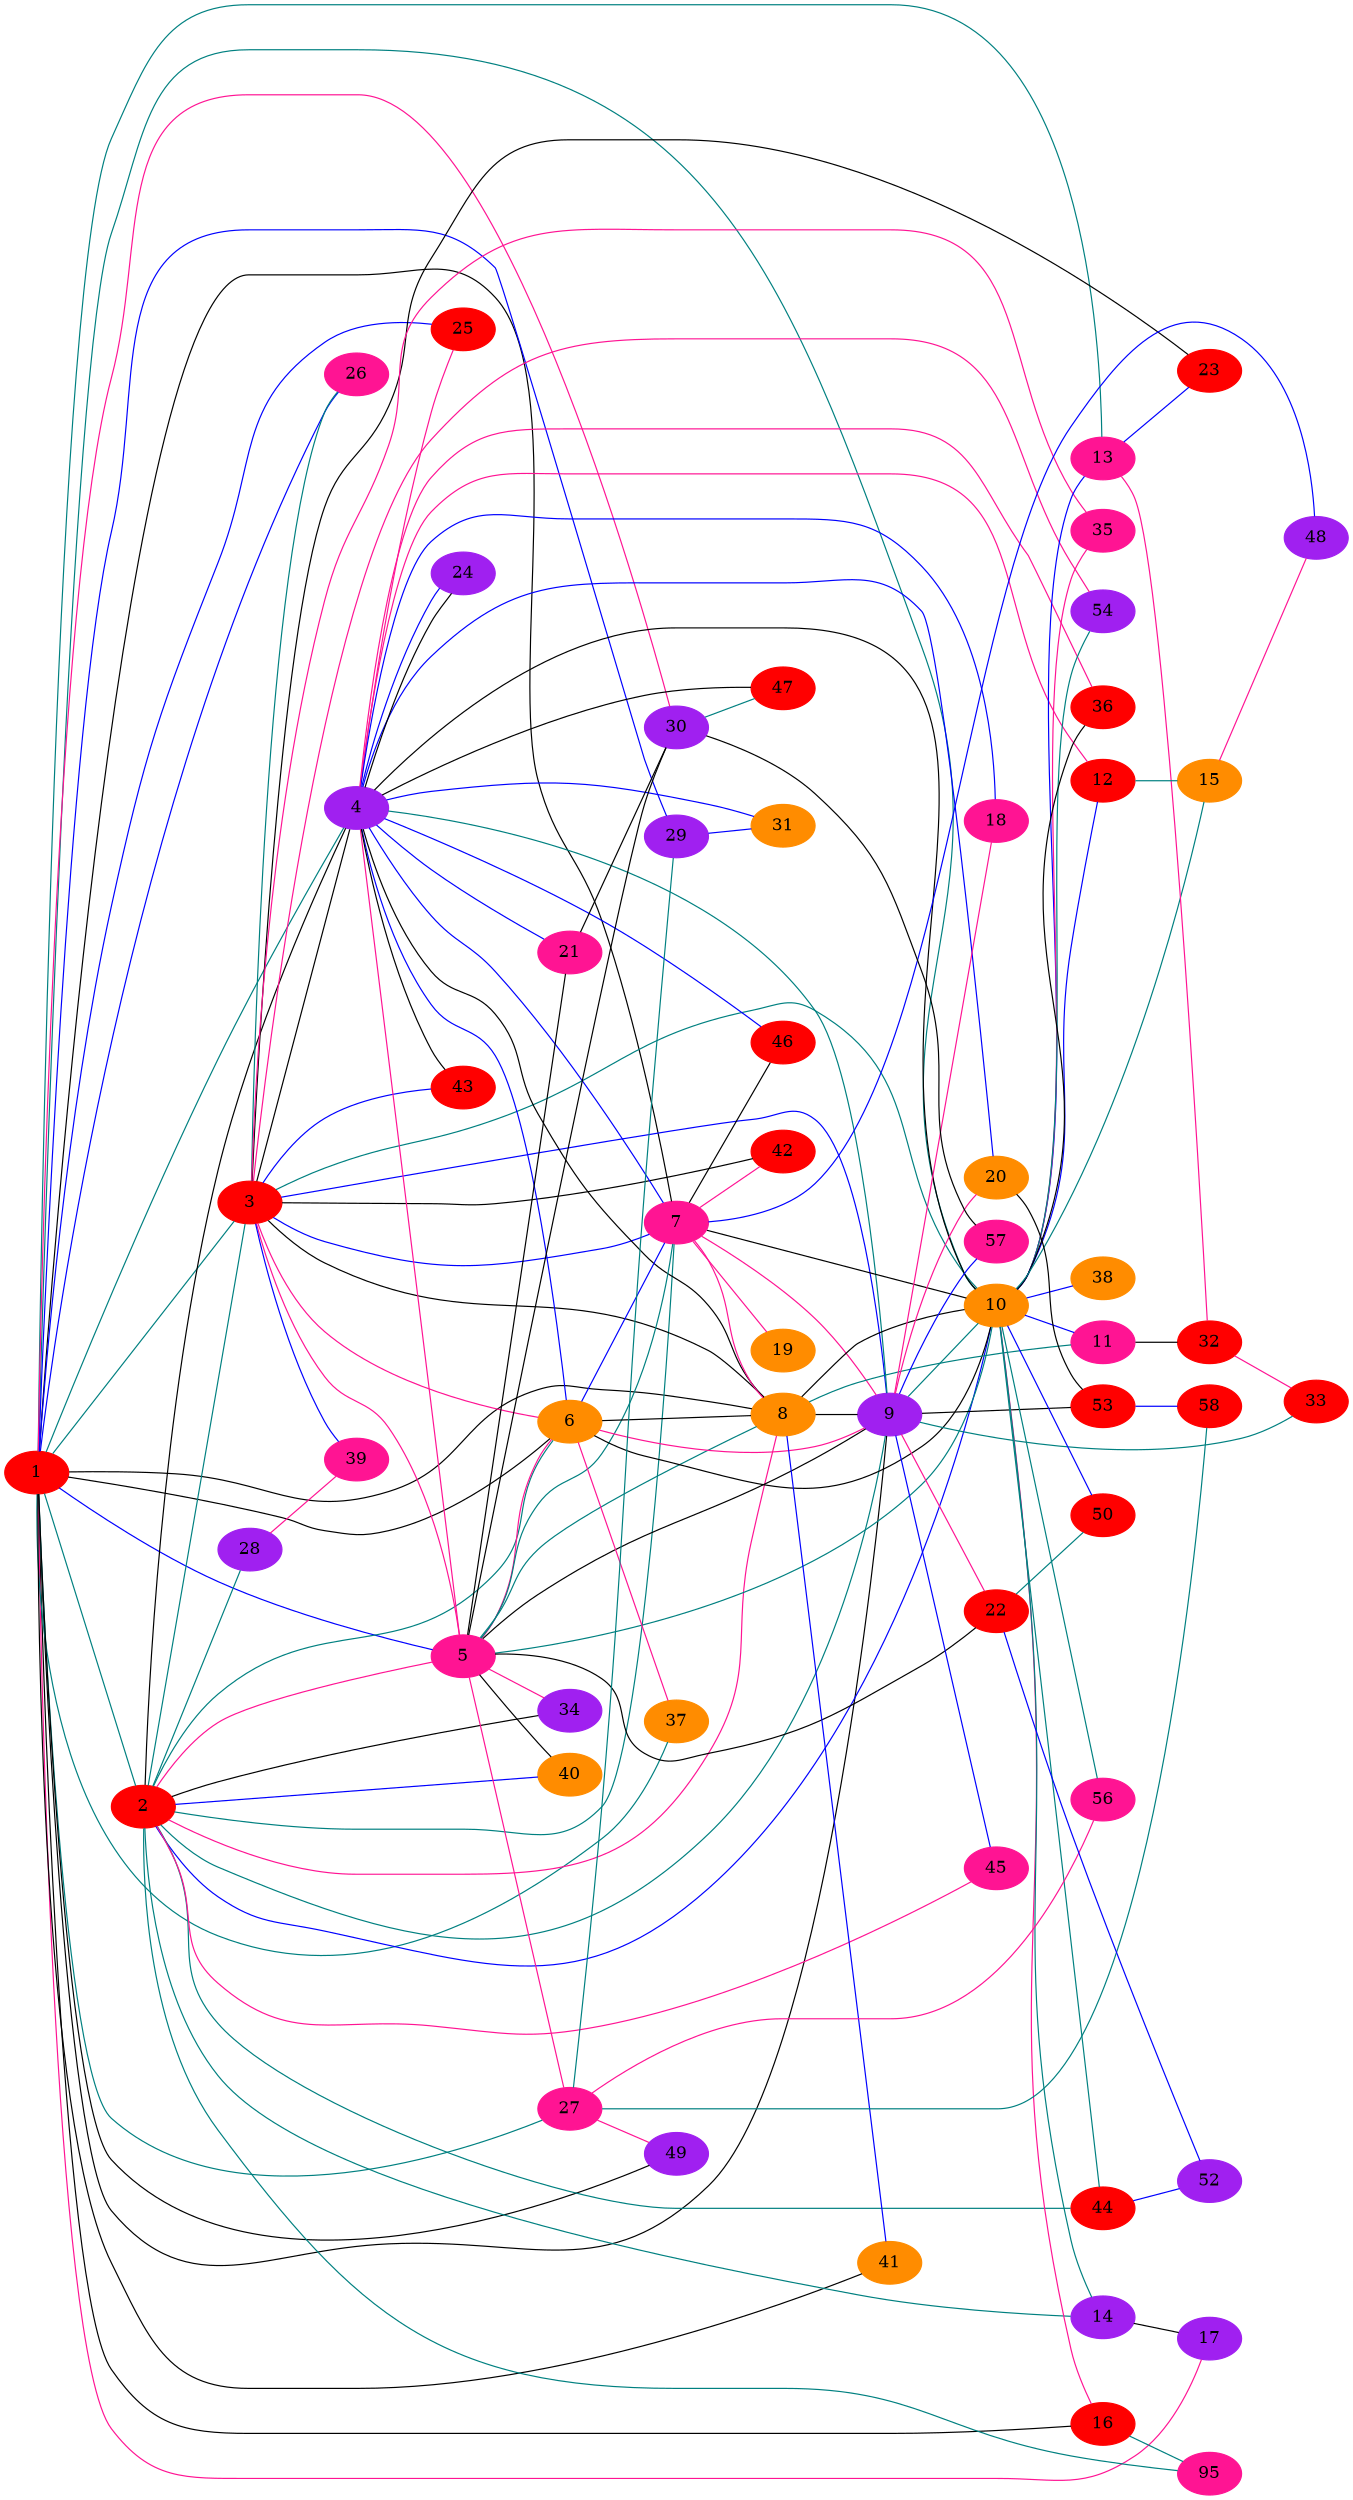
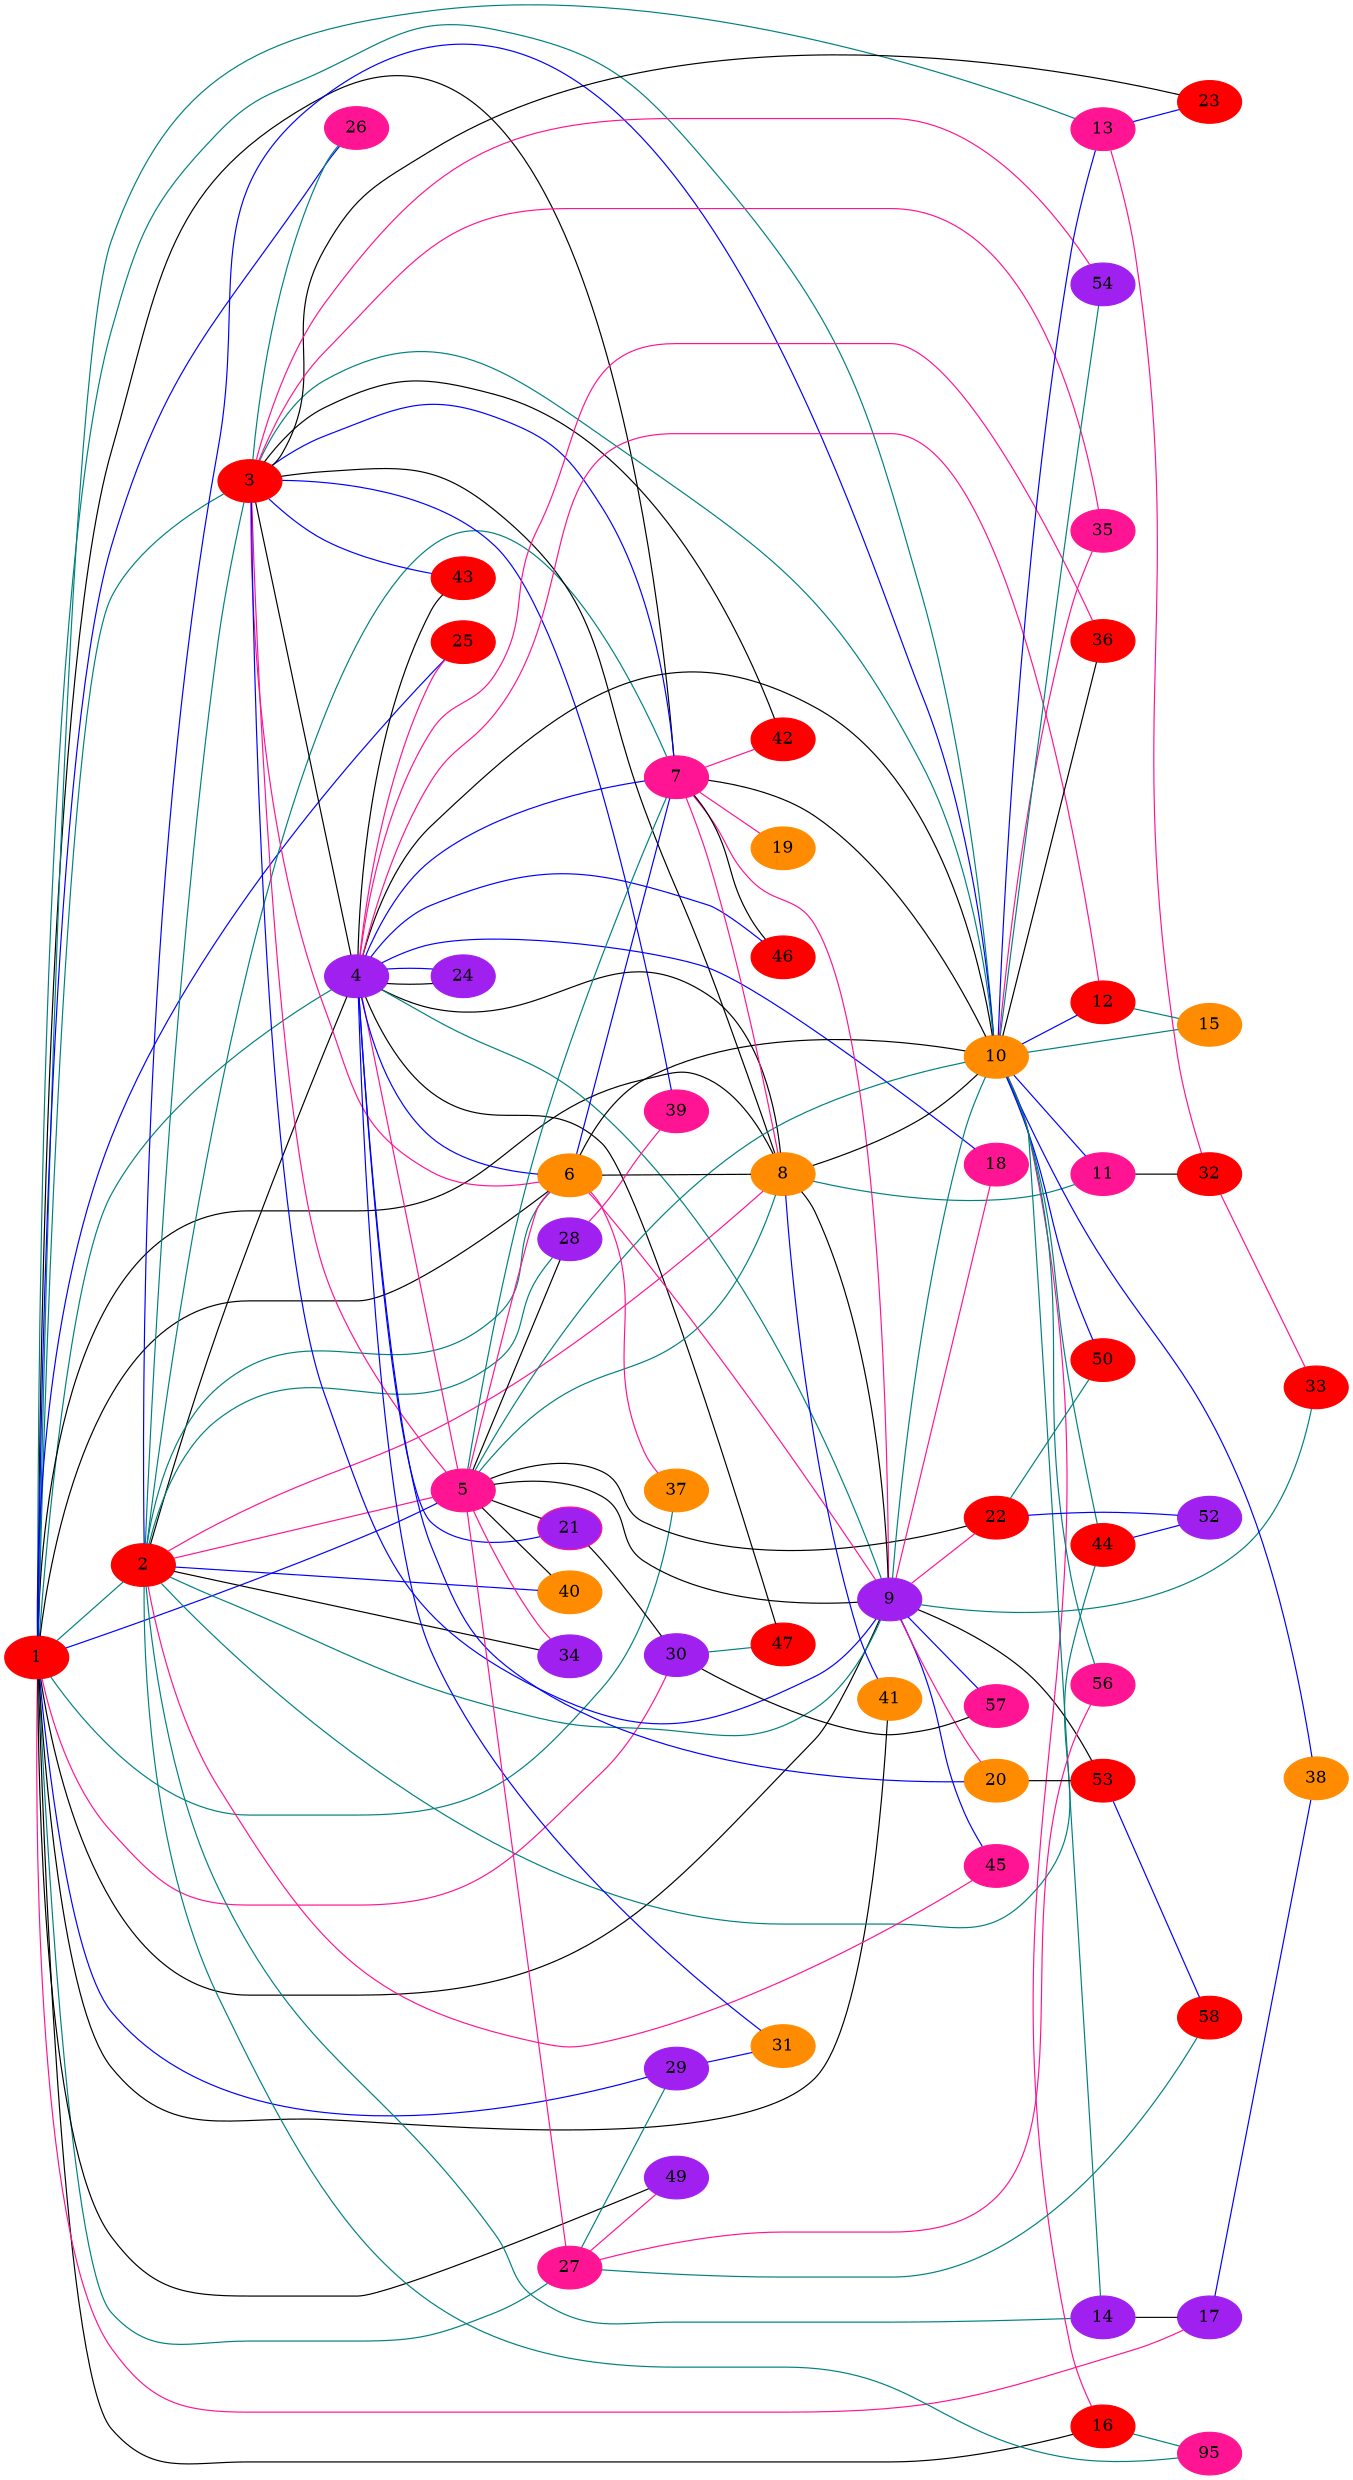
node "48": removed
node "21": fillcolor deeppink -> purple
edge "30" -- "5": now "28" -- "5"
edge "38" -- "17": added
